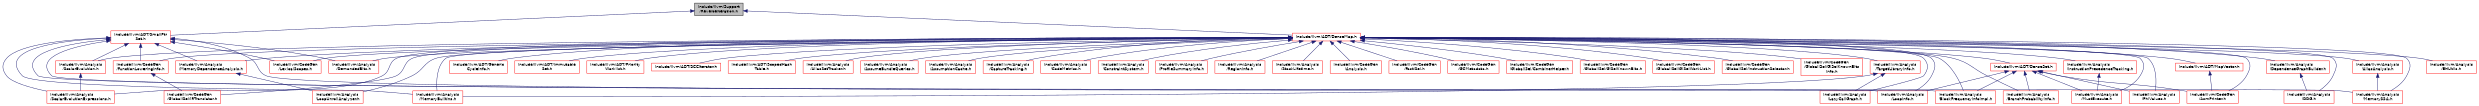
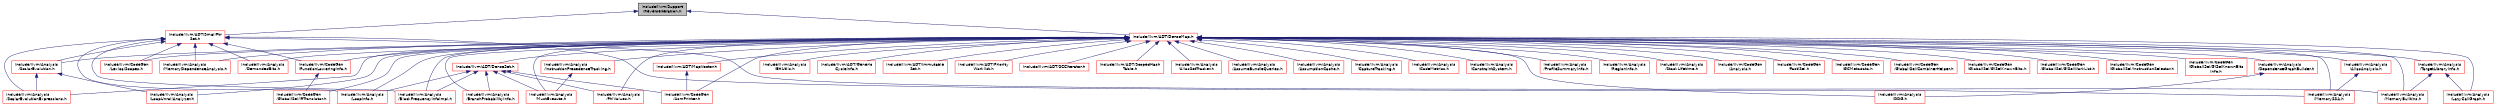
edge "include/llvm/Analysis /LoopUnrollAnalyzer.h" -> "include/llvm/Analysis /MemoryDependenceAnalysis.h": now "include/llvm/Analysis /LoopUnrollAnalyzer.h" -> "include/llvm/Analysis /ScalarEvolution.h"
